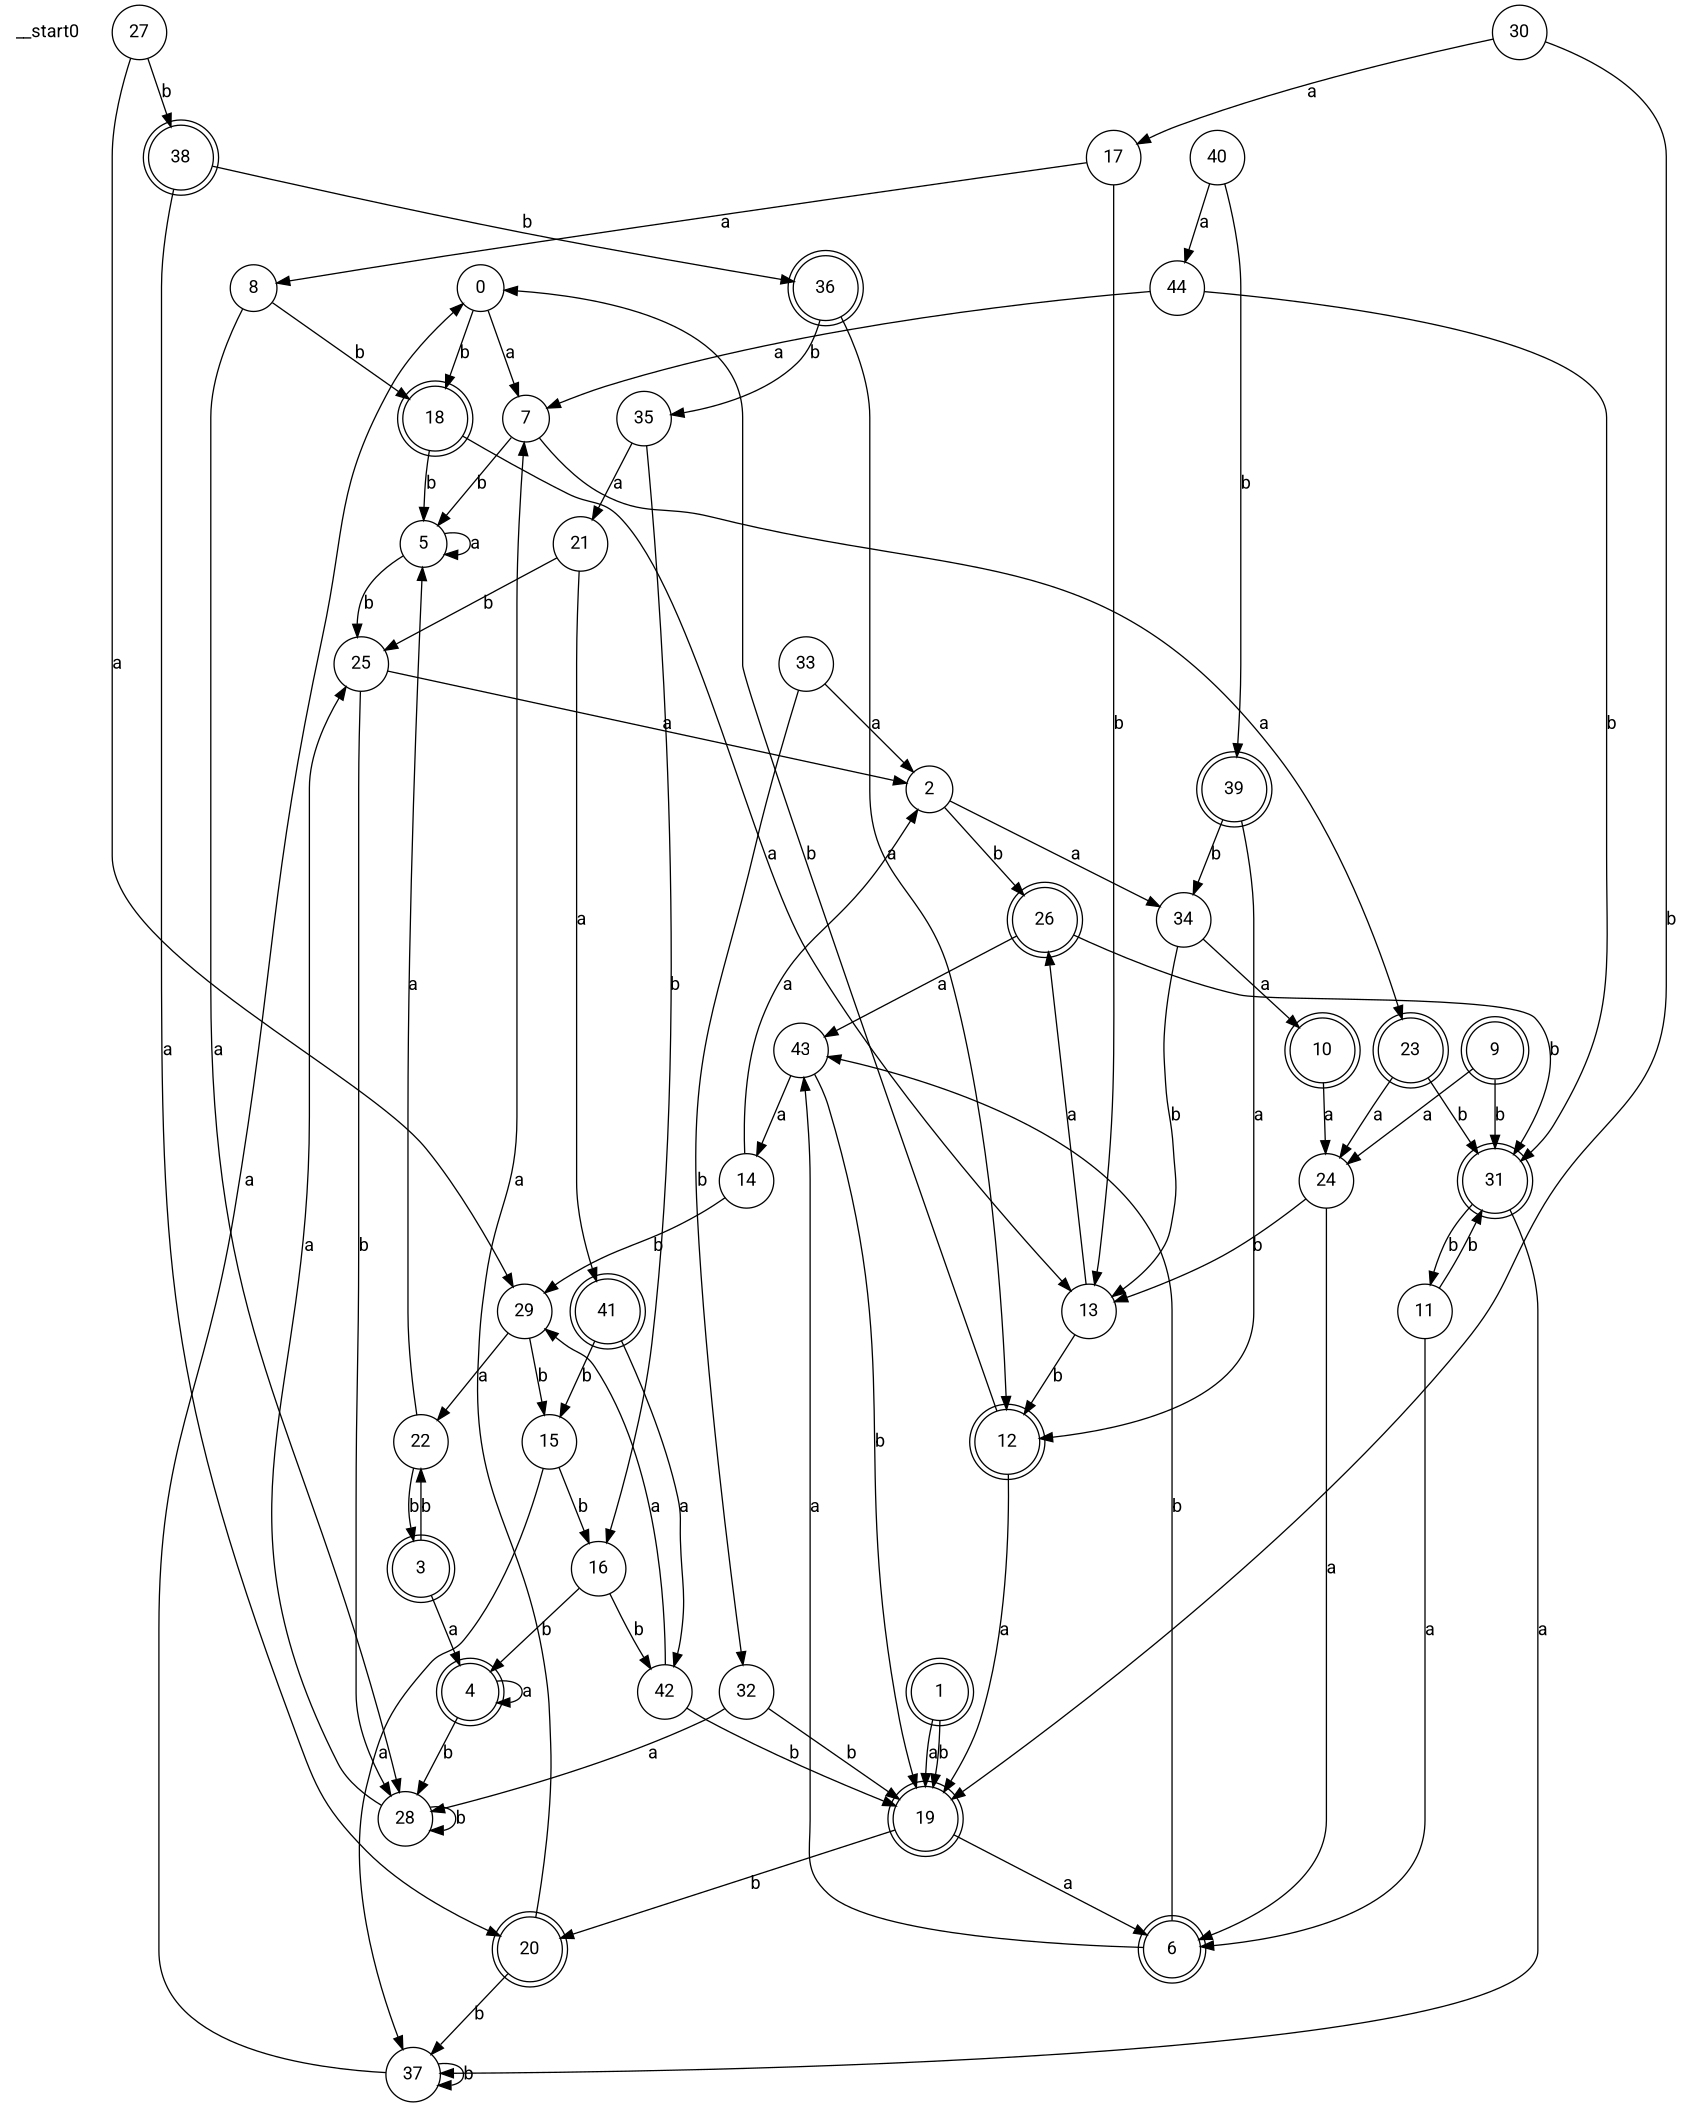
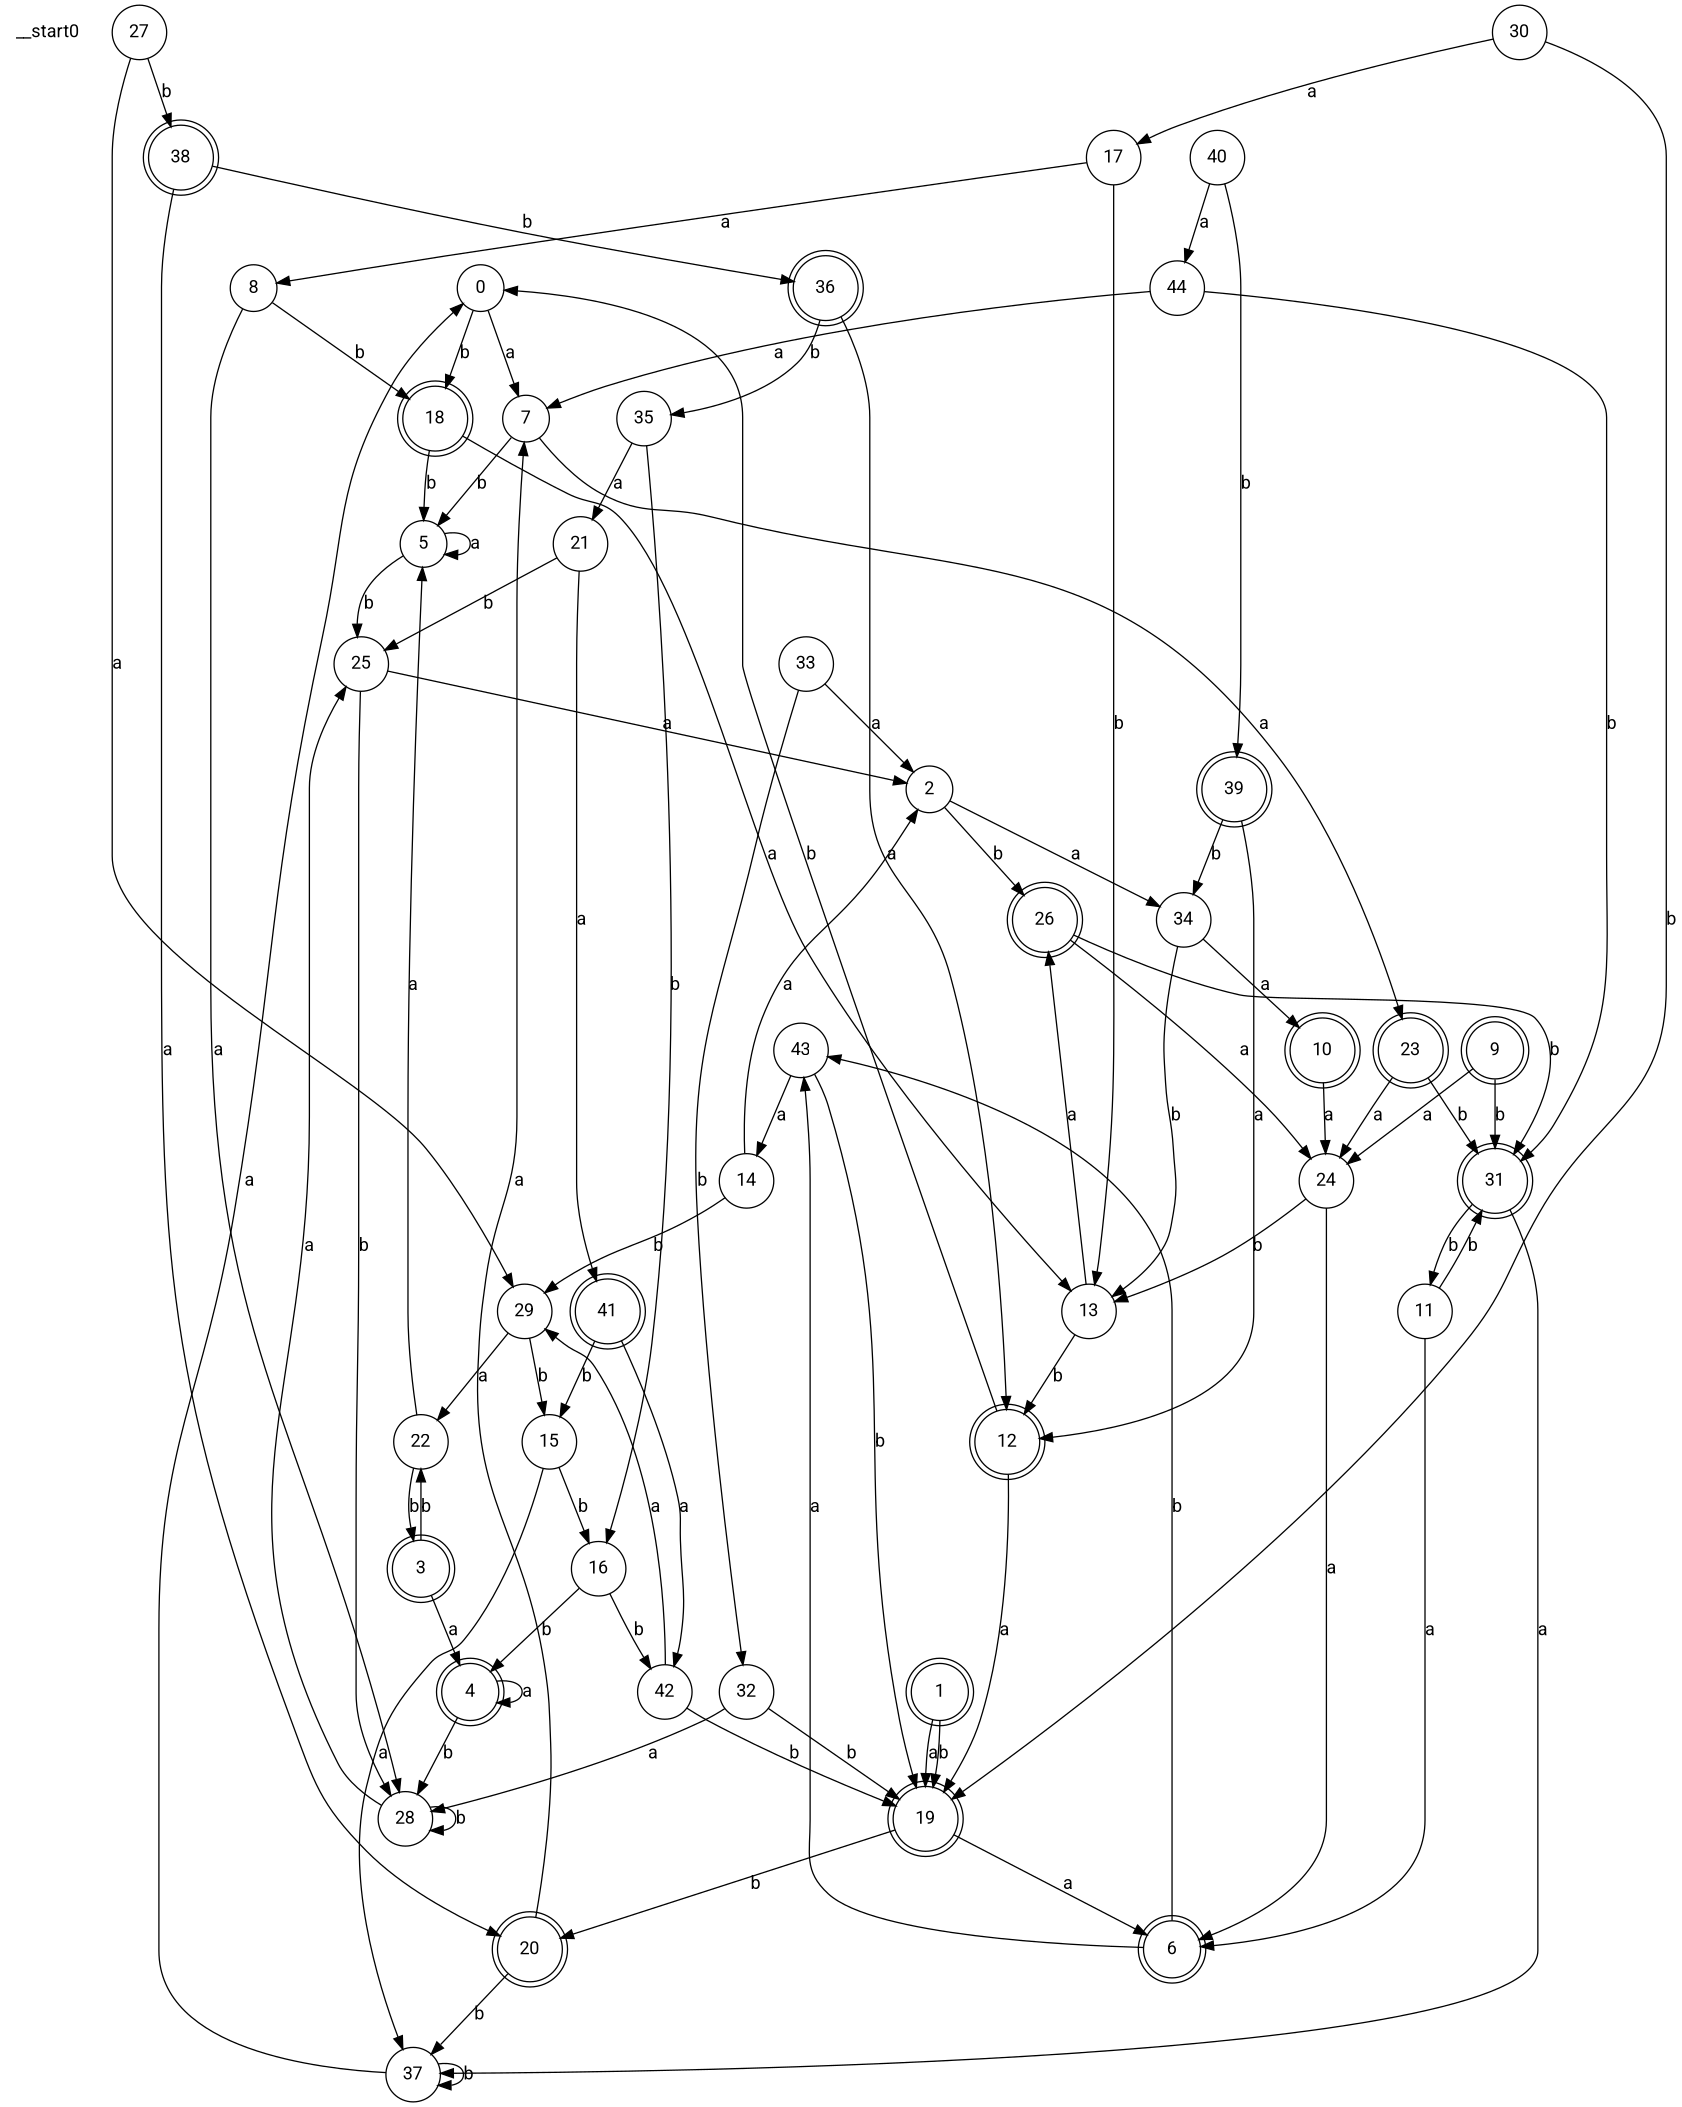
edge "26" -> "43": now "26" -> "24"
